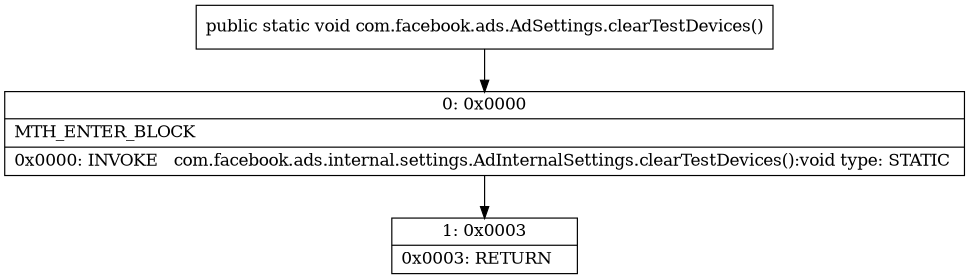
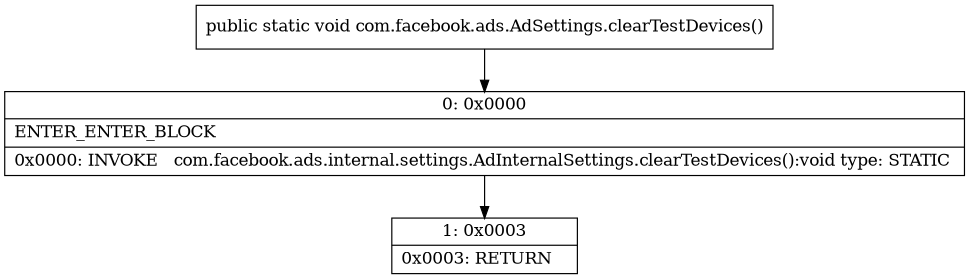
node "0: 0x0000": text "MTH_ENTER_BLOCK" -> "ENTER_ENTER_BLOCK"
